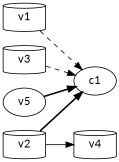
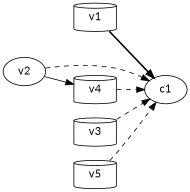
edge "v1" -> "c1": style dashed -> bold
edge "v4" -> "c1": added
edge "v5" -> "c1": style bold -> dashed
node "v5": shape ellipse -> cylinder
edge "v2" -> "c1": style bold -> dashed
node "v2": shape cylinder -> ellipse
